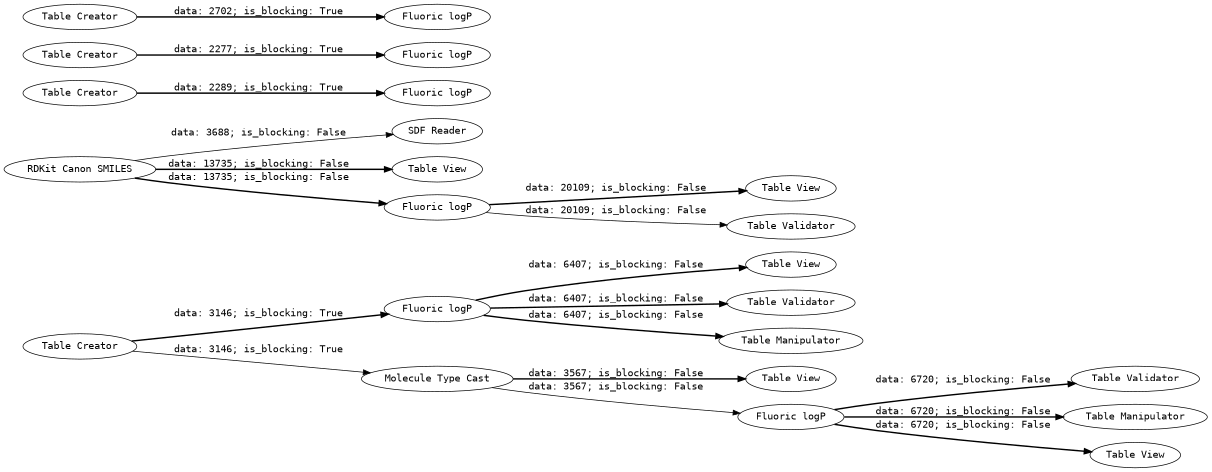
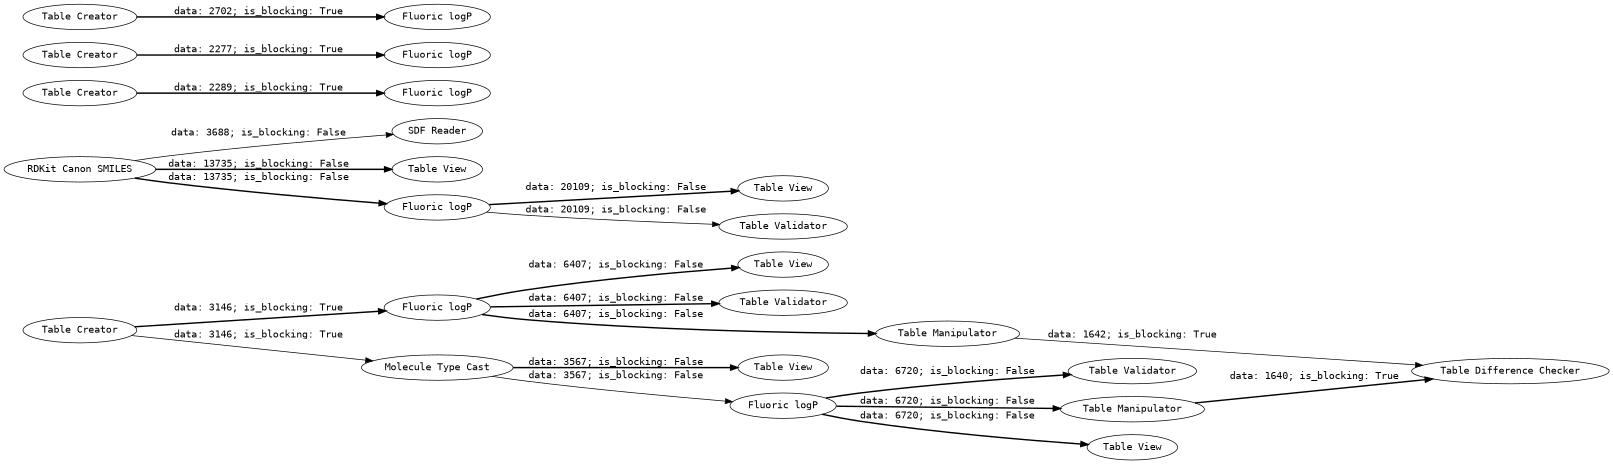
node "Table Difference Checker": added
